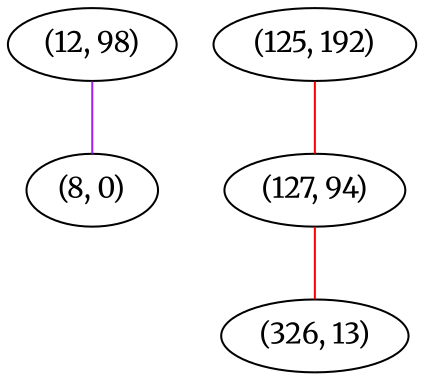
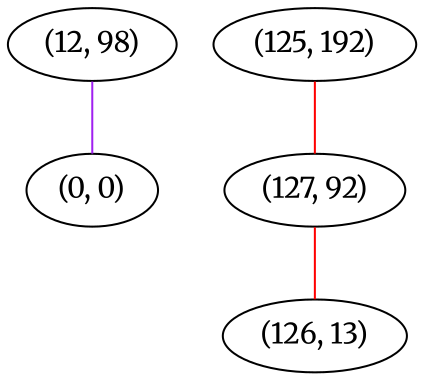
node "(8, 0)": label "(8, 0)" -> "(0, 0)"
node "(127, 94)": label "(127, 94)" -> "(127, 92)"
node "(326, 13)": label "(326, 13)" -> "(126, 13)"
